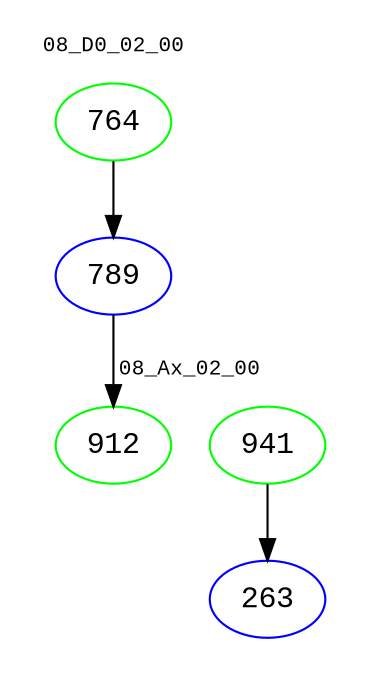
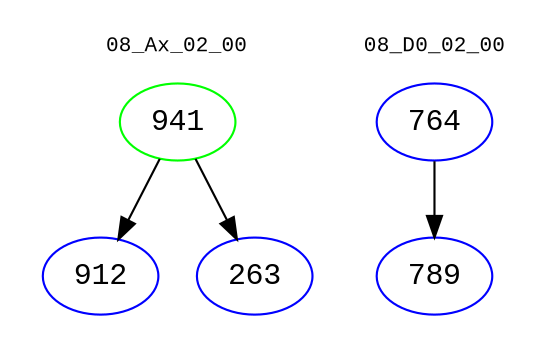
node "764": color green -> blue
edge "789" -> "912": now "941" -> "912"
node "912": color green -> blue
